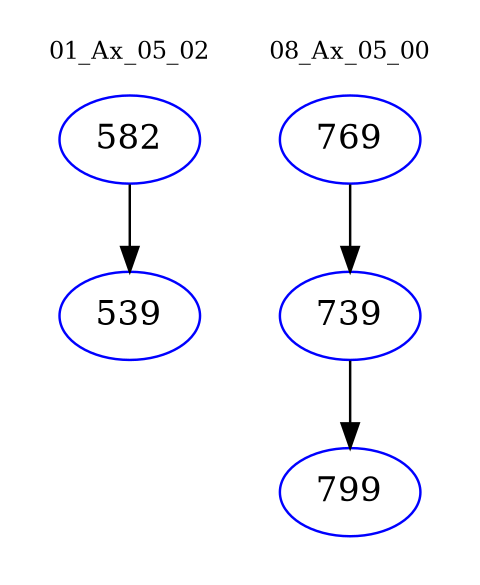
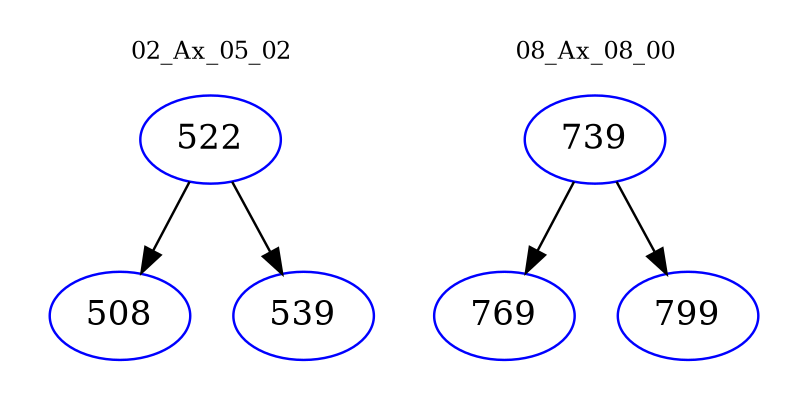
cluster "01_Ax_05_02": label "01_Ax_05_02" -> "02_Ax_05_02"
cluster "08_Ax_05_00": label "08_Ax_05_00" -> "08_Ax_08_00"
node "582": label "582" -> "522"
edge "769" -> "739": reversed
node "508": added
